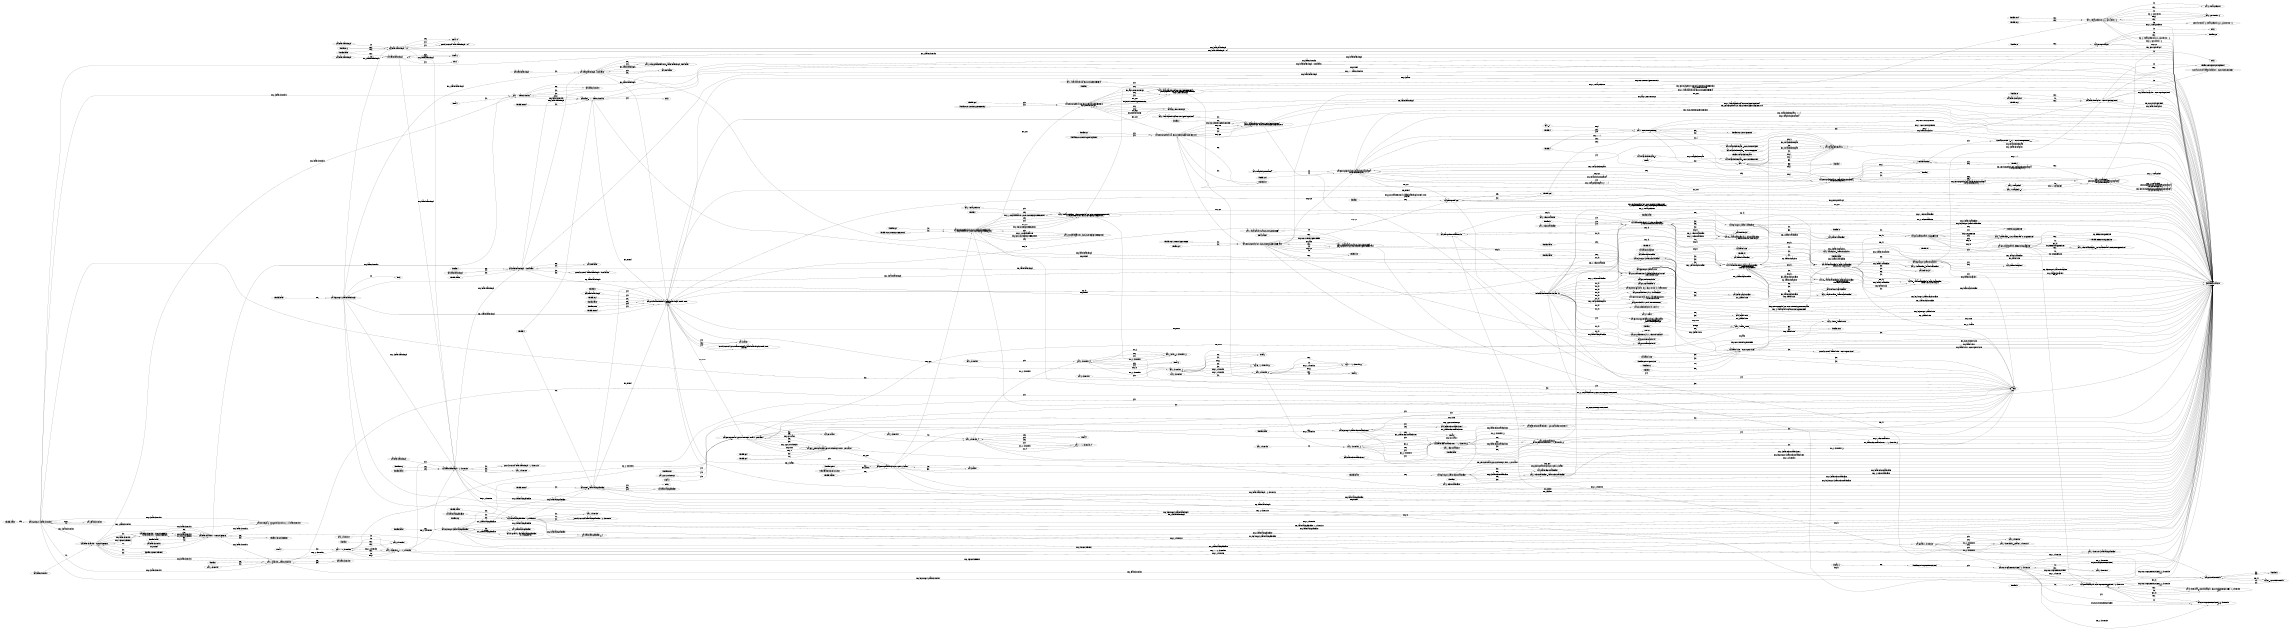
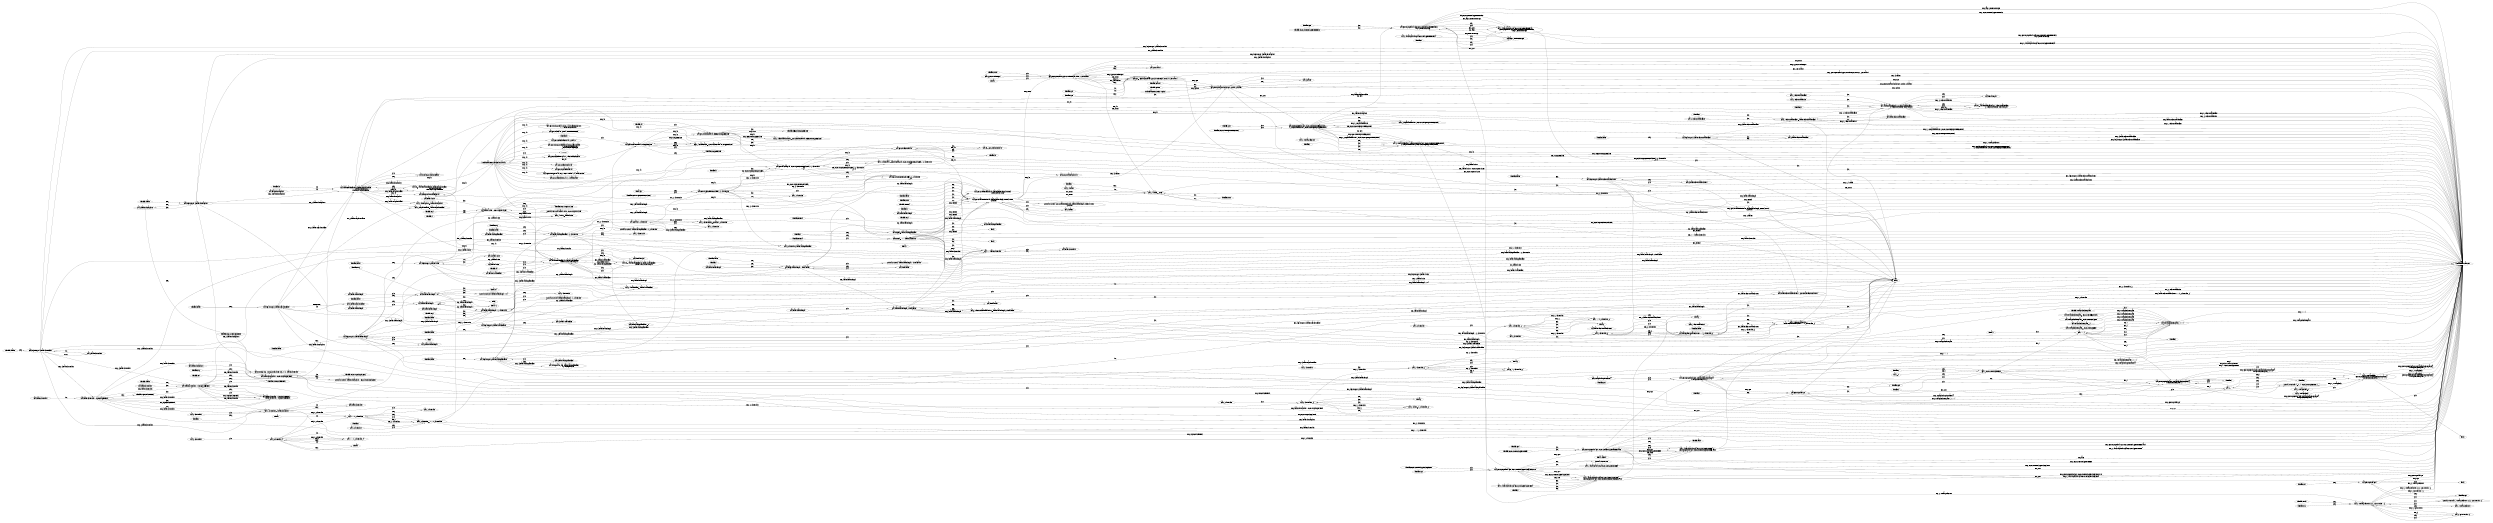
node "(Identifier,CONSTANT_MAX_SNAPSHOTS)": label "(Identifier,CONSTANT_MAX_SNAPSHOTS)" -> "(Identifier,QCOW_MAX_SNAPSHOTS)"
node "(Call,header.refcount_table_offset)": added
edge "(Call,i < QCOW2_OL_MAX_BITNR)" -> "(Identifier,QCOW2_OL_MAX_BITNR)": now "(Call,&header.nb_snapshots)" -> "(Identifier,QCOW2_OL_MAX_BITNR)"
edge "(Call,overlap_check_template = QCOW2_OL_CONSTANT)" -> "(Call,overlap_check_template & (1 << i))": label "DDG: 3" -> "DDG: overlap_check_template"
edge "(Call,overlap_check_template = 0)" -> "(Call,overlap_check_template = QCOW2_OL_REFCOUNTS)": now "(Call,overlap_check_template = 0)" -> "(Call,overlap_check_template & (1 << i))"
node "(MethodParameterIn,i++)": label "(MethodParameterIn,i++)" -> "(Call,i++)"
node "(Identifier,true)": label "(Identifier,true)" -> "(ControlStructure,true)"
edge "(Call,header.l1_size > QCOW_MAX_L1_SIZE)" -> "(Identifier,QCOW_MAX_L1_SIZE)": added, label "CFG:"
edge "(Call,&header.l1_table_offset)" -> "(Call,be64_to_cpus(&header.l1_table_offset))": removed, label "AST:"
node "(Call,cleanup_unknown_header_ext(bs))": label "(Call,cleanup_unknown_header_ext(bs))" -> "(Call,cleanup_unknown_false_ext(bs))"
edge "(Call,qcow2_cache_create(bs, REFCOUNT_CACHE_SIZE))" -> "(Identifier,REFCOUNT_CACHE_SIZE)": label "CFG: " -> "DDG: NULL"
edge "(Call,ext_end = 1 << header.cluster_bits)" -> "(Call,1 << header.cluster_bits)": added, label "CFG:"
node "(Identifier,bits)": label "(Identifier,bits)" -> "(Identifier,false)"
edge "(Call,s->nb_snapshots = header.nb_snapshots)" -> "(Call,be32_to_cpus(&header.nb_snapshots))": reversed
node "(Call,header.snapshots_offset)": removed
edge "(Call,be32_to_cpus(&header.header_length))" -> "(Call,header.header_length > sizeof(header))": added, label "DDG: &header.header_length"
edge "(Call,be64_to_cpus(&header.snapshots_offset))" -> "(Call,&header.snapshots_offset)": label "CFG: " -> "REFCOUNT: "
edge "(MethodParameterIn,BlockDriverState *bs)" -> "(Call,qcow2_check(bs, &result, BDRV_FIX_ERRORS))": label "DDG: overlap_check_template" -> "DDG: bs"
edge "(Call,s->l1_table)" -> "(Call,s->l1_table = NULL)": label "COMPAT: " -> "AST: "
edge "(MethodParameterIn,BlockDriverState *bs)" -> "(Call,qcow2_read_snapshots(bs))": label "DDG: header.backing_file_offset" -> "DDG: bs"
node "(Call,qcow2_free_snapshots(bs))": removed
node "(Call,&header.header_length)": added
edge "(Call,1 << s->cluster_bits)" -> "(Call,s->cluster_bits - 9)": reversed
edge "(Call,be64_to_cpus(&header.backing_file_offset))" -> "(Call,ext_end = header.backing_file_offset)": reversed
edge "(Call,be64_to_cpus(&header.backing_file_offset))" -> "(Call,&header.backing_file_offset)": label "UNMAP: " -> "CFG: "
edge "(Call,s->cluster_cache = g_malloc(s->cluster_size))" -> "(Call,g_malloc(s->cluster_size))": removed, label "CFG:"
edge "(Call,header.cluster_bits < MIN_CLUSTER_BITS)" -> "(Call,header.cluster_bits > MAX_CLUSTER_BITS)": label "DDG: ext_end" -> "DDG: header.cluster_bits"
edge "(Identifier,MAX_CLUSTER_BITS)" -> "(Call,header.cluster_bits > MAX_CLUSTER_BITS)": now "(Identifier,MAX_CLUSTER_BITS)" -> "(Call,header.cluster_bits < MIN_CLUSTER_BITS)"
edge "(Literal,512)" -> "(Identifier,QCOW_MAX_CRYPT_CLUSTERS)": now "(Literal,512)" -> "(Call,QCOW_MAX_CRYPT_CLUSTERS * s->cluster_size)"
